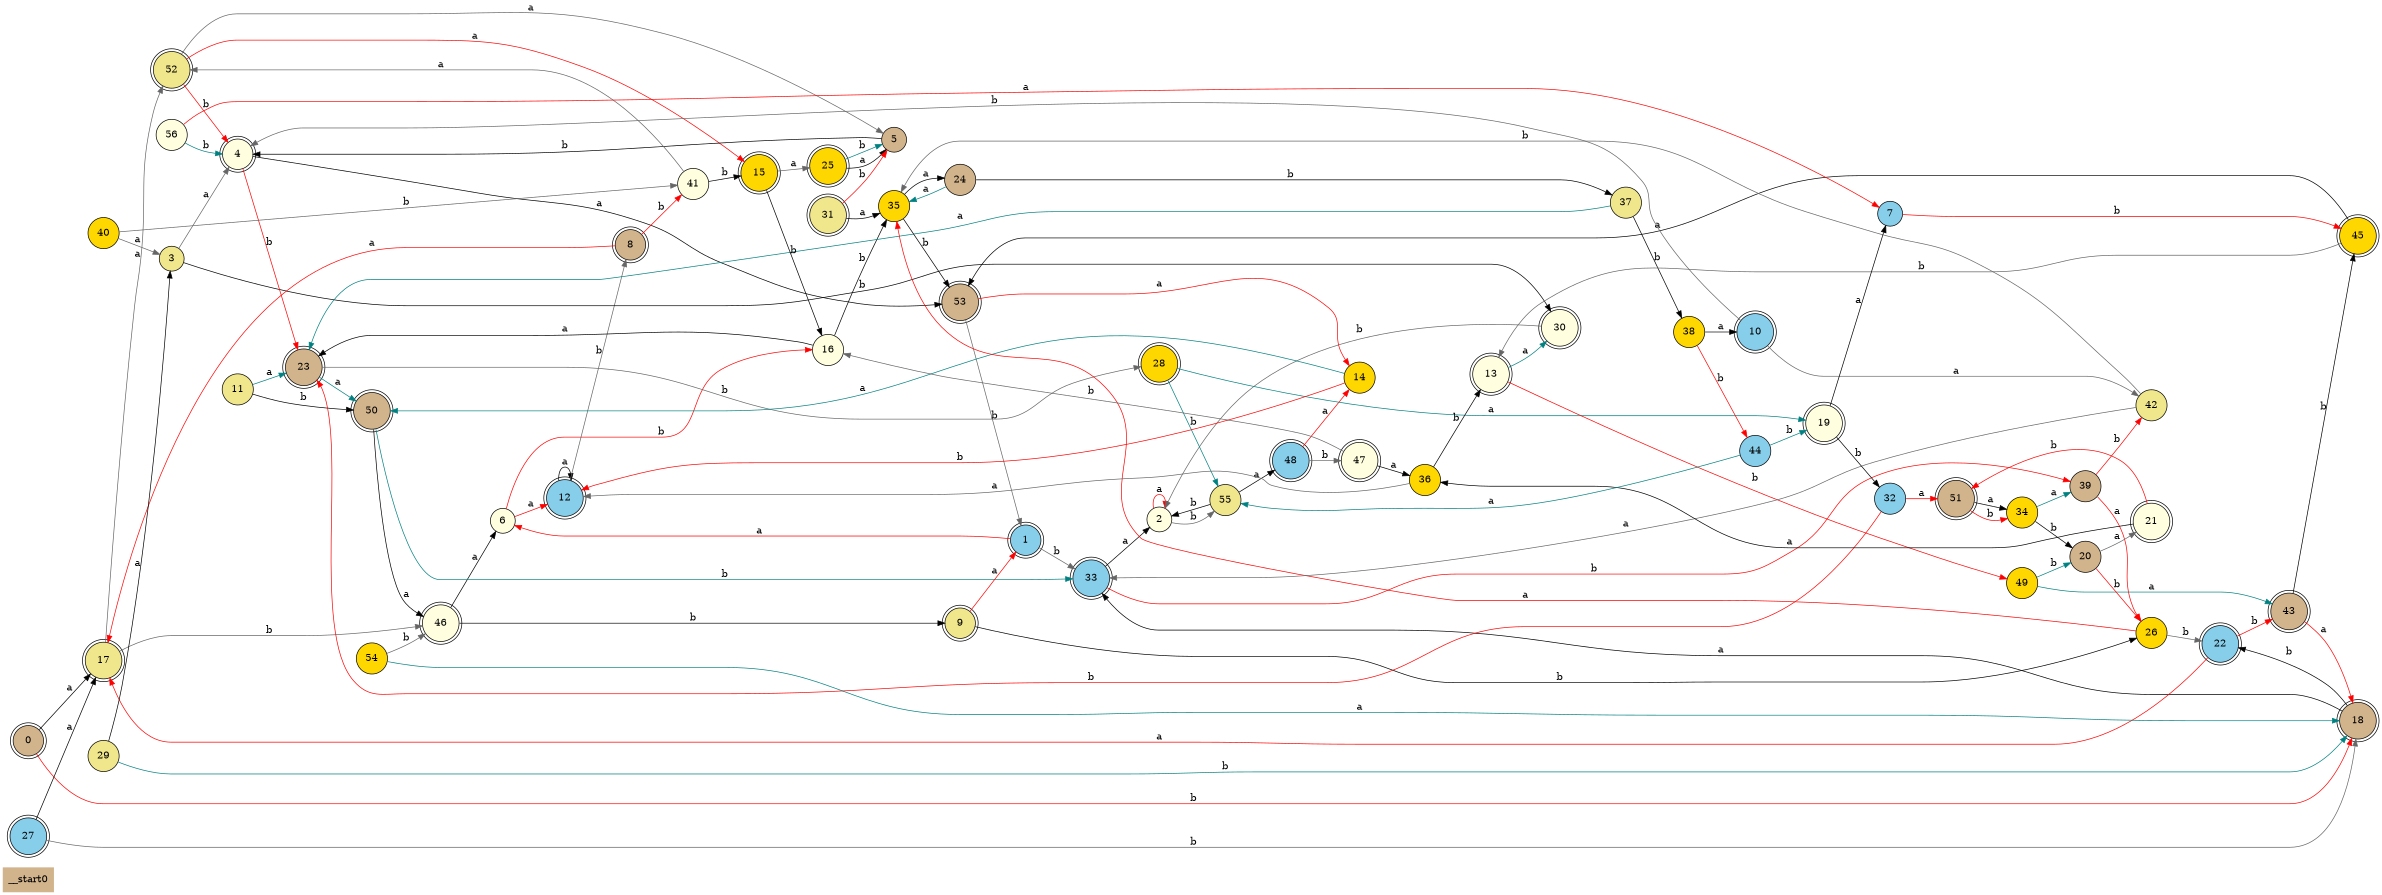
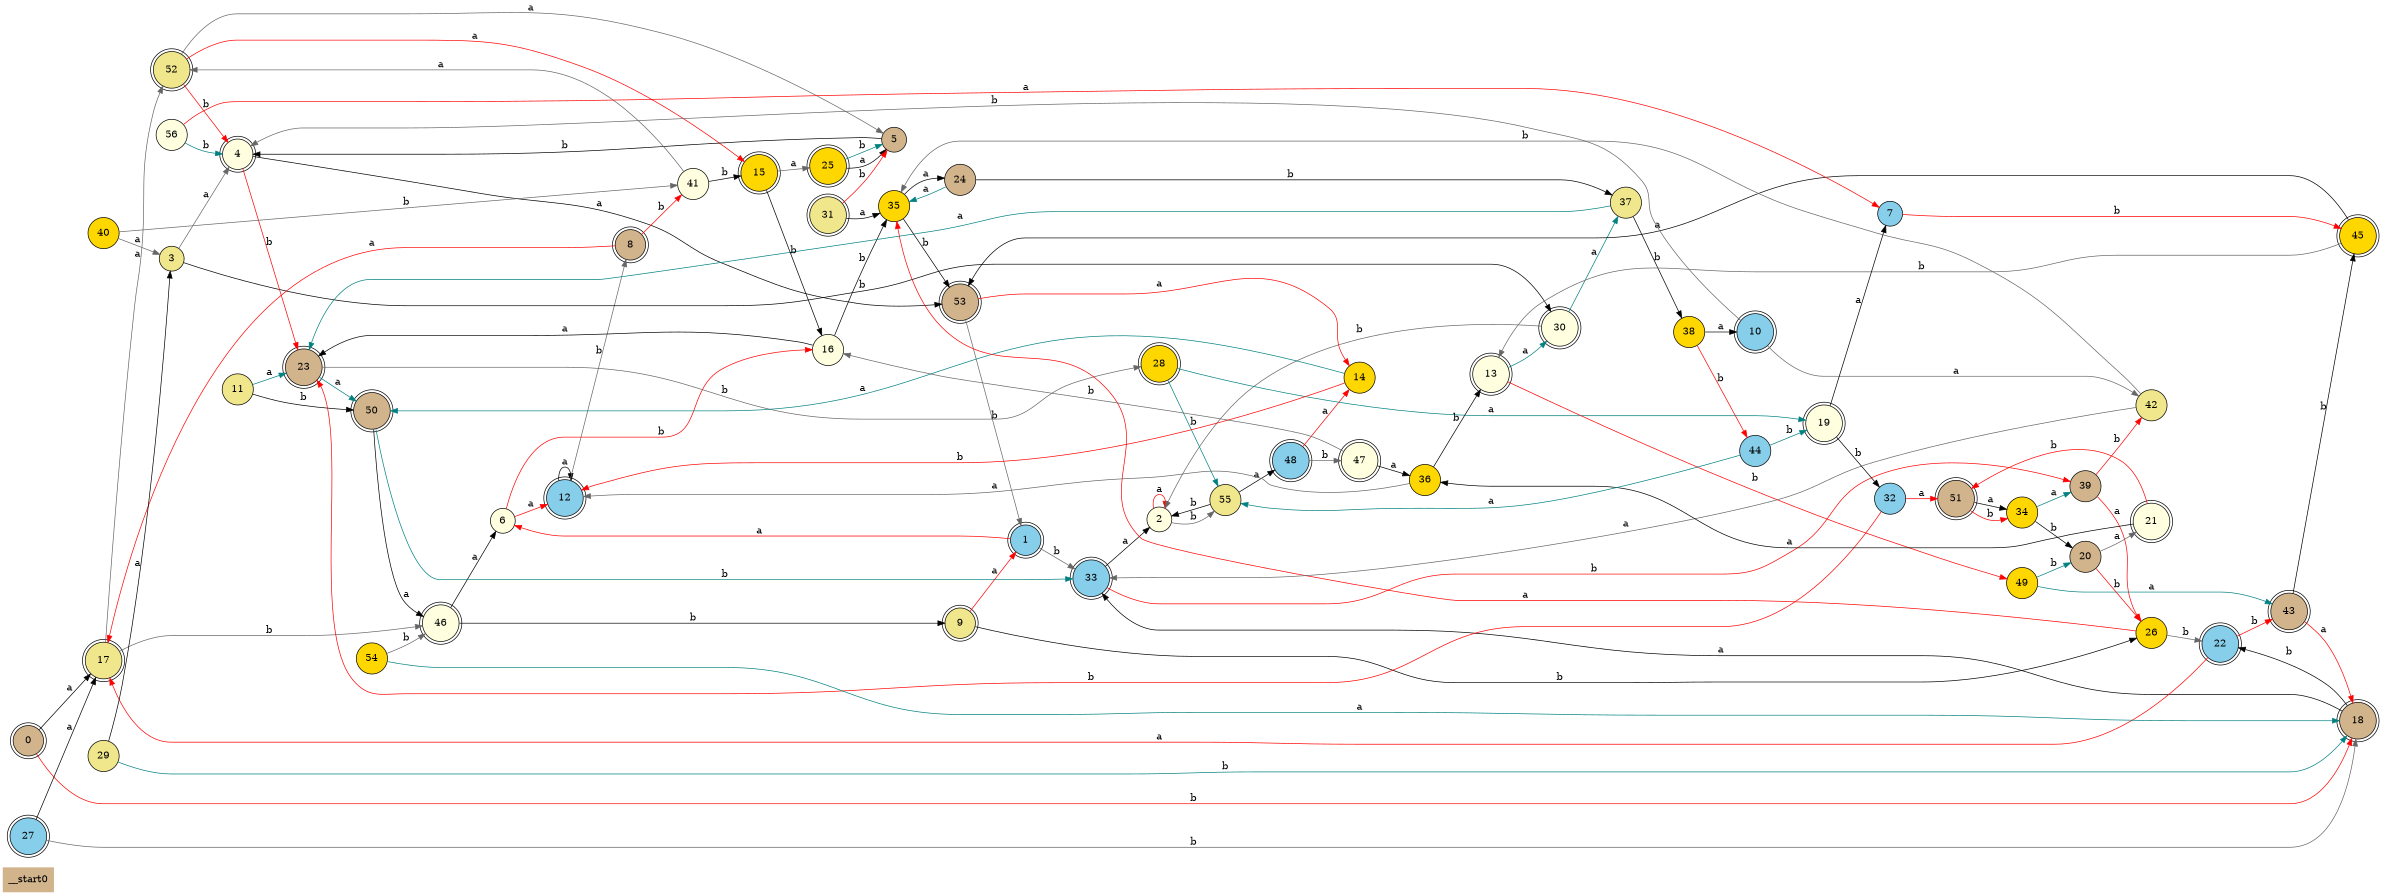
edge "30" -> "37": added, label "a"
